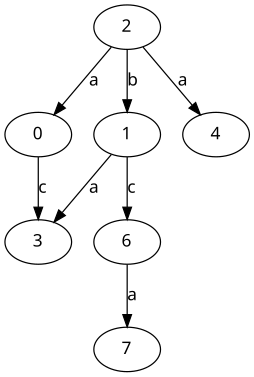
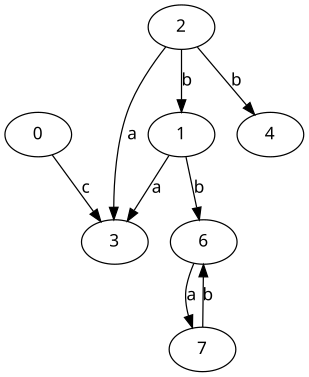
edge "2" -> "0": now "2" -> "3"
edge "2" -> "4": label "a" -> "b"
edge "1" -> "6": label "c" -> "b"
edge "7" -> "6": added, label "b"
